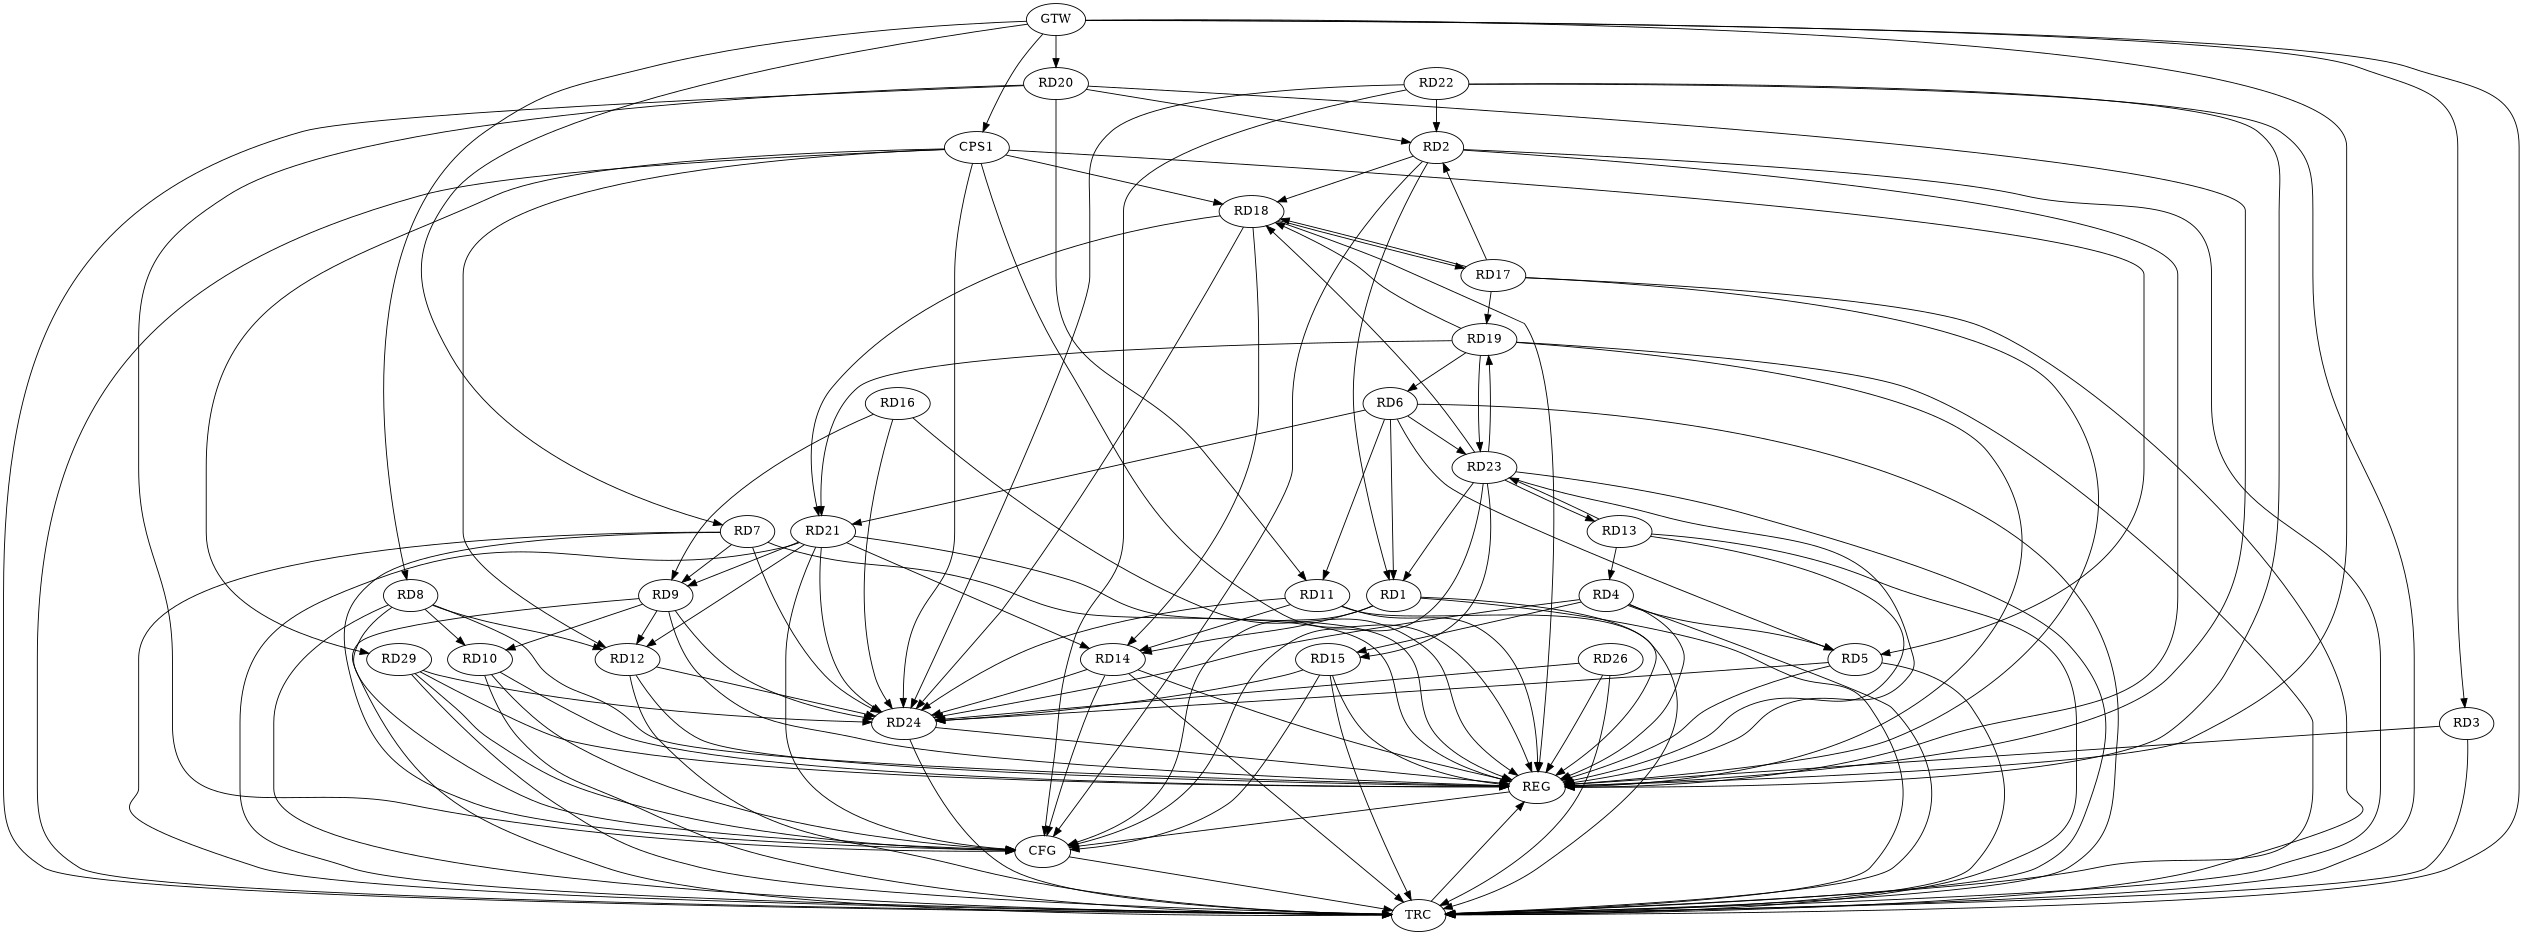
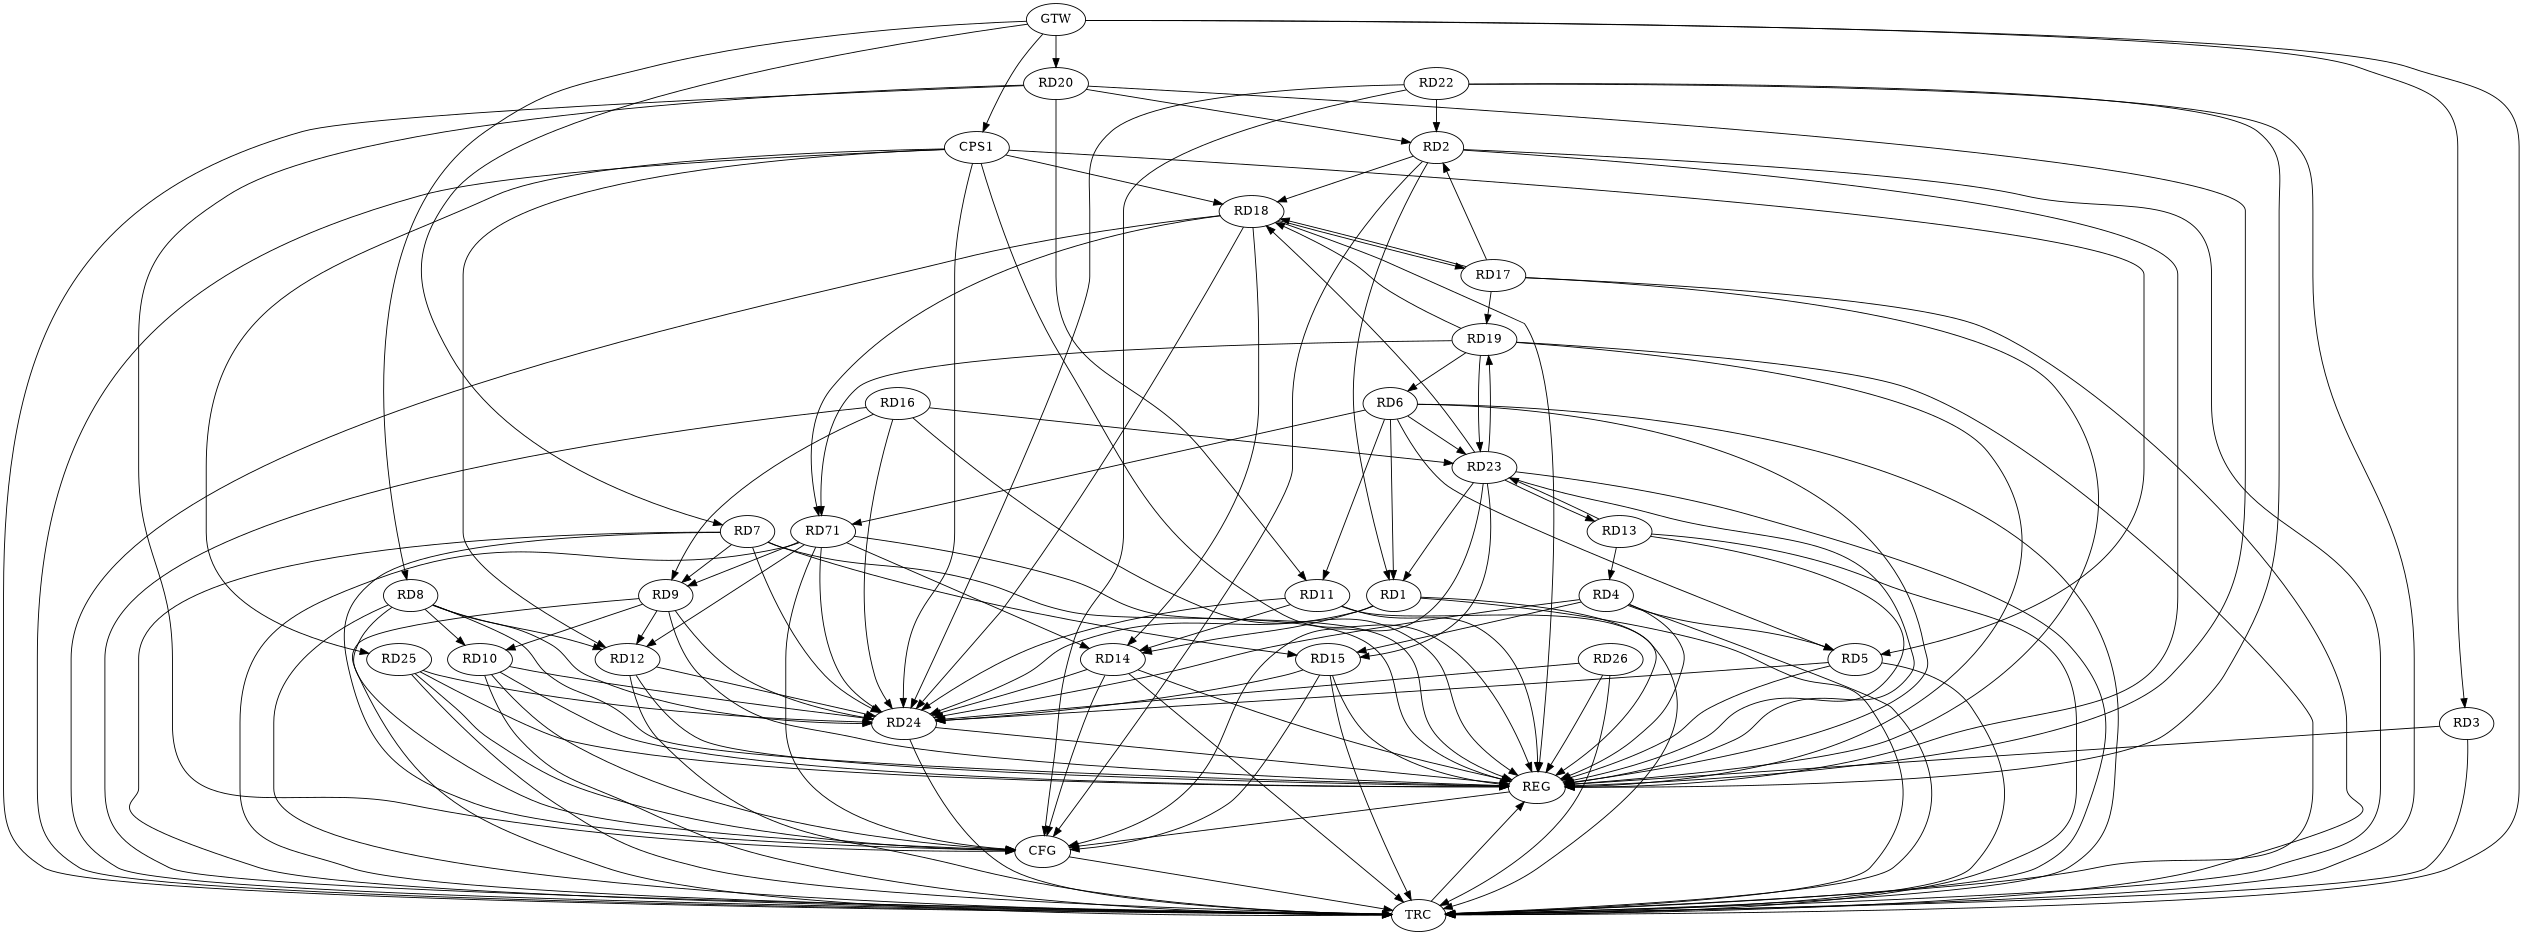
edge "GTW" -> "REG": now "RD6" -> "REG"
edge "RD16" -> "RD23": added
node "RD21": label "RD21" -> "RD71"
edge "RD7" -> "RD15": added
node "RD29": label "RD29" -> "RD25"
edge "RD1" -> "CFG": now "RD1" -> "RD24"
edge "RD10" -> "RD24": added
edge "RD8" -> "RD24": added
edge "RD18" -> "TRC": added
edge "RD16" -> "TRC": added
